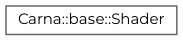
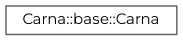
node "Carna::base::Shader": label "Carna::base::Shader" -> "Carna::base::Carna"
